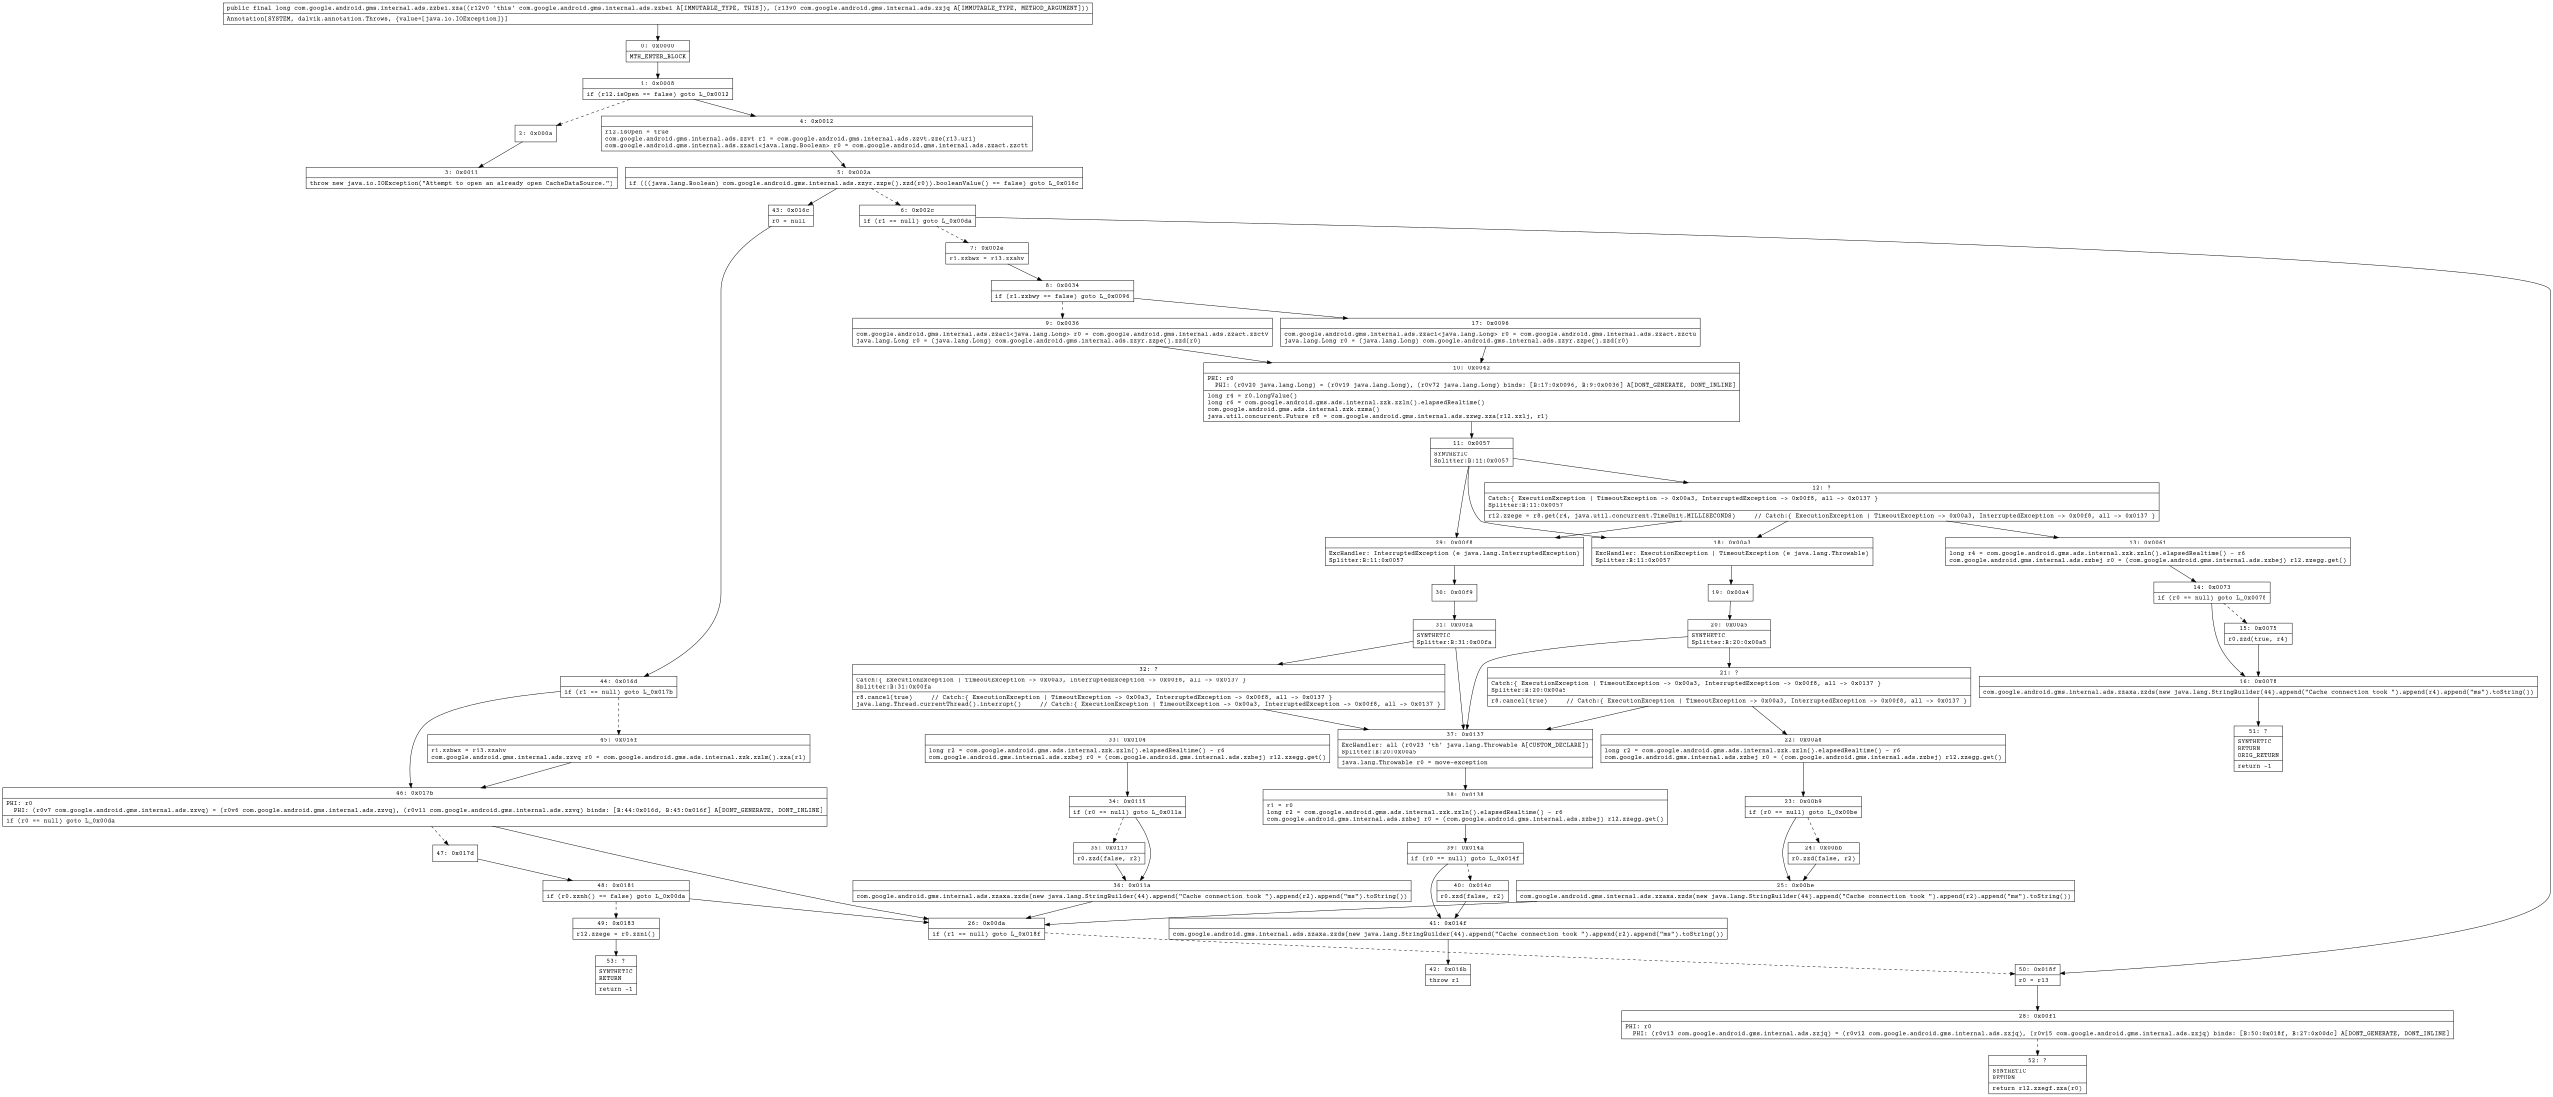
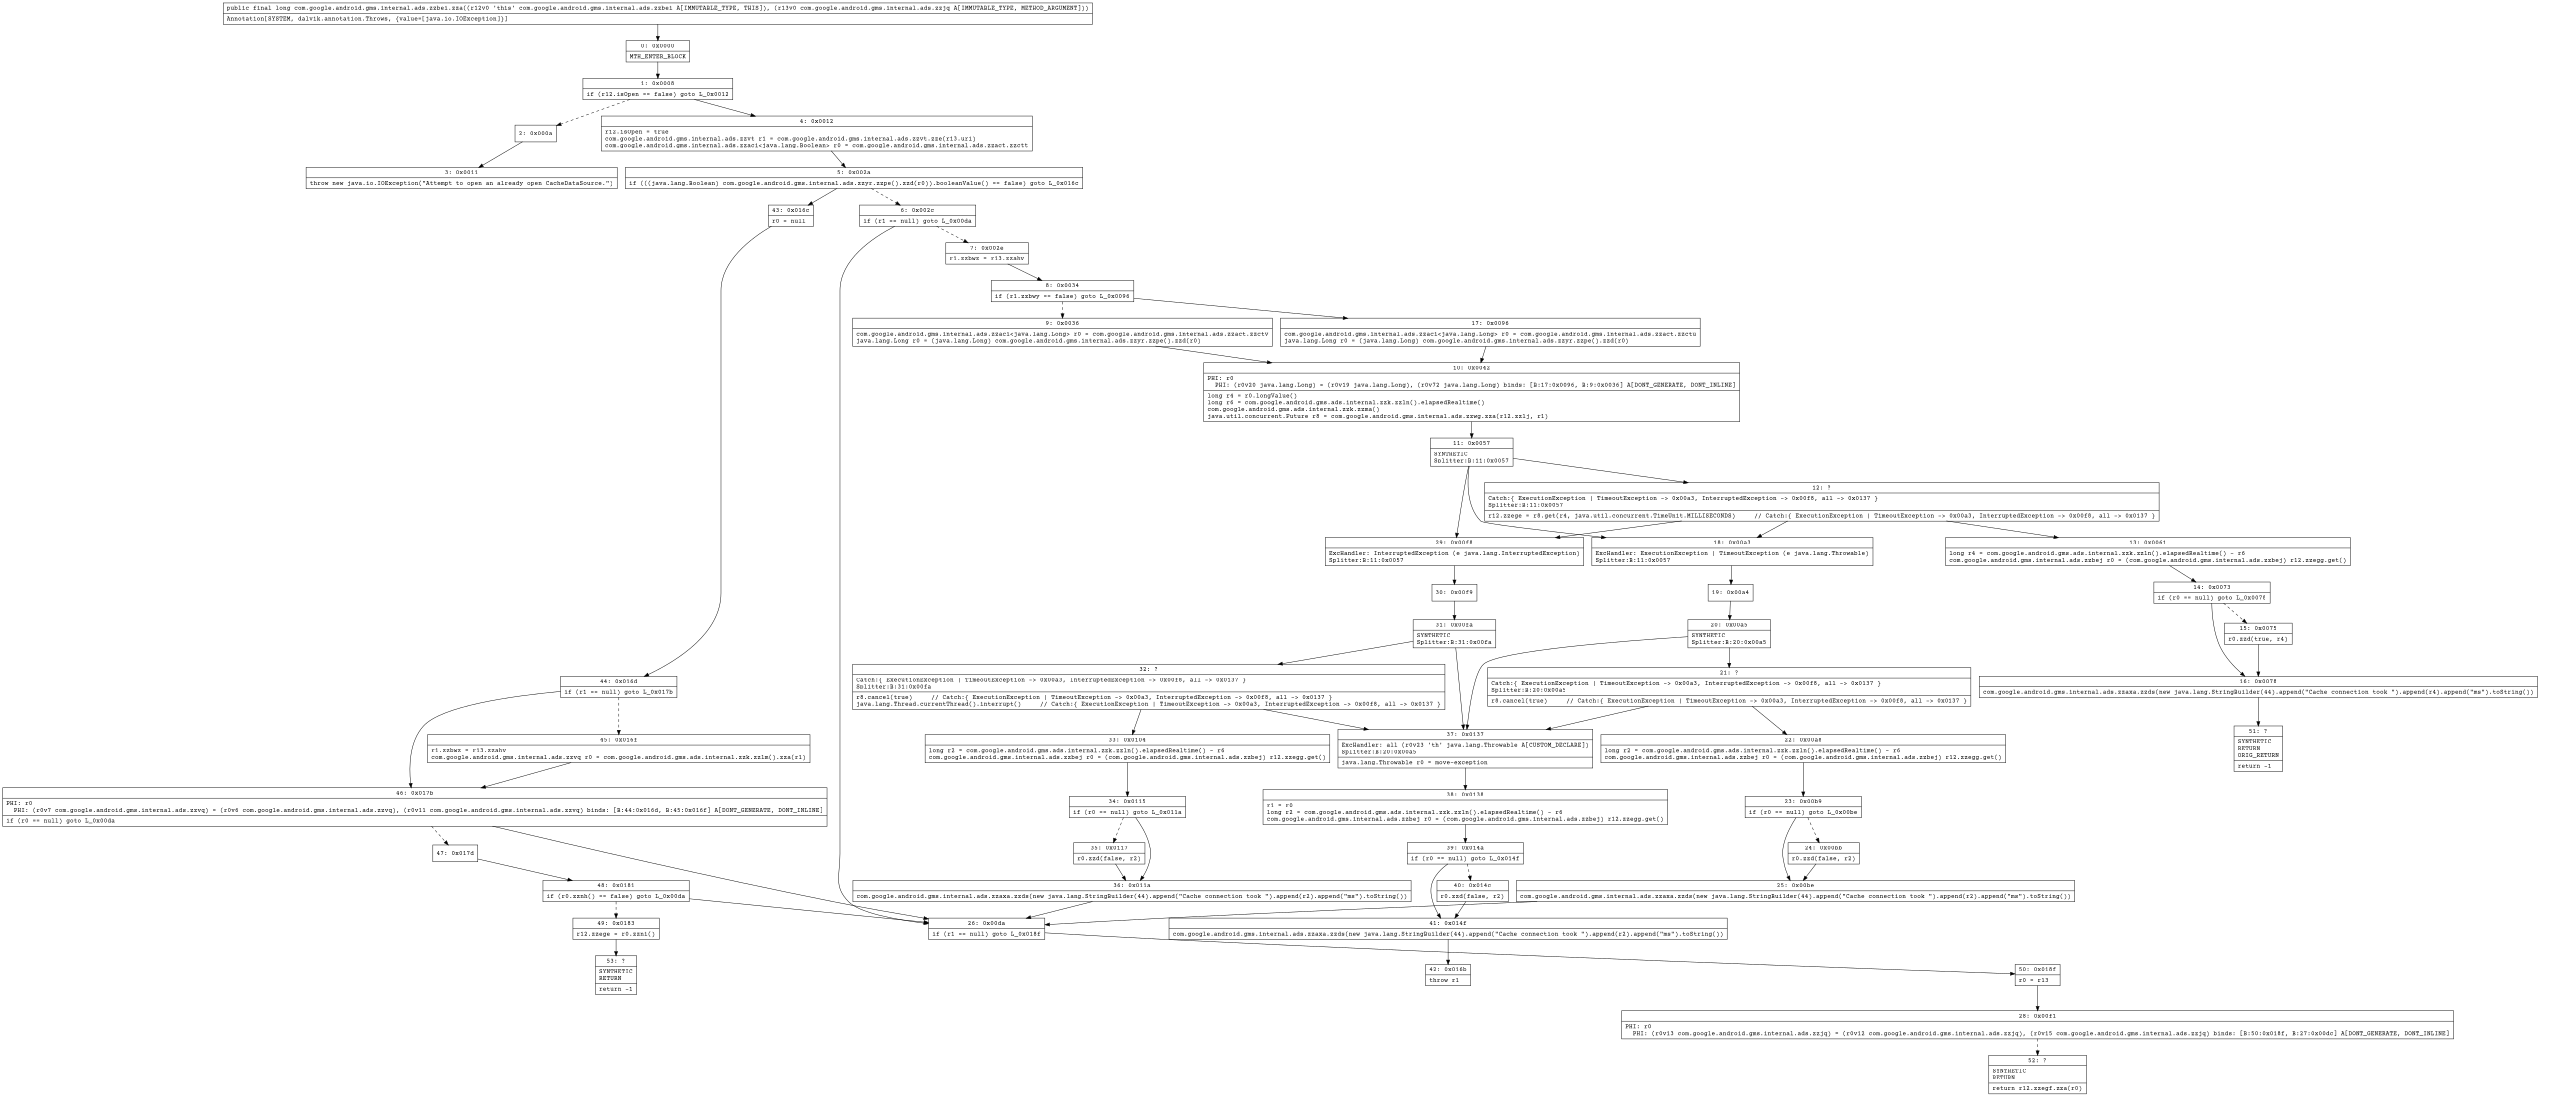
edge "6: 0x002c" -> "50: 0x018f": now "6: 0x002c" -> "26: 0x00da"
edge "32: ?" -> "33: 0x0104": added
edge "26: 0x00da" -> "50: 0x018f": style dashed -> solid
